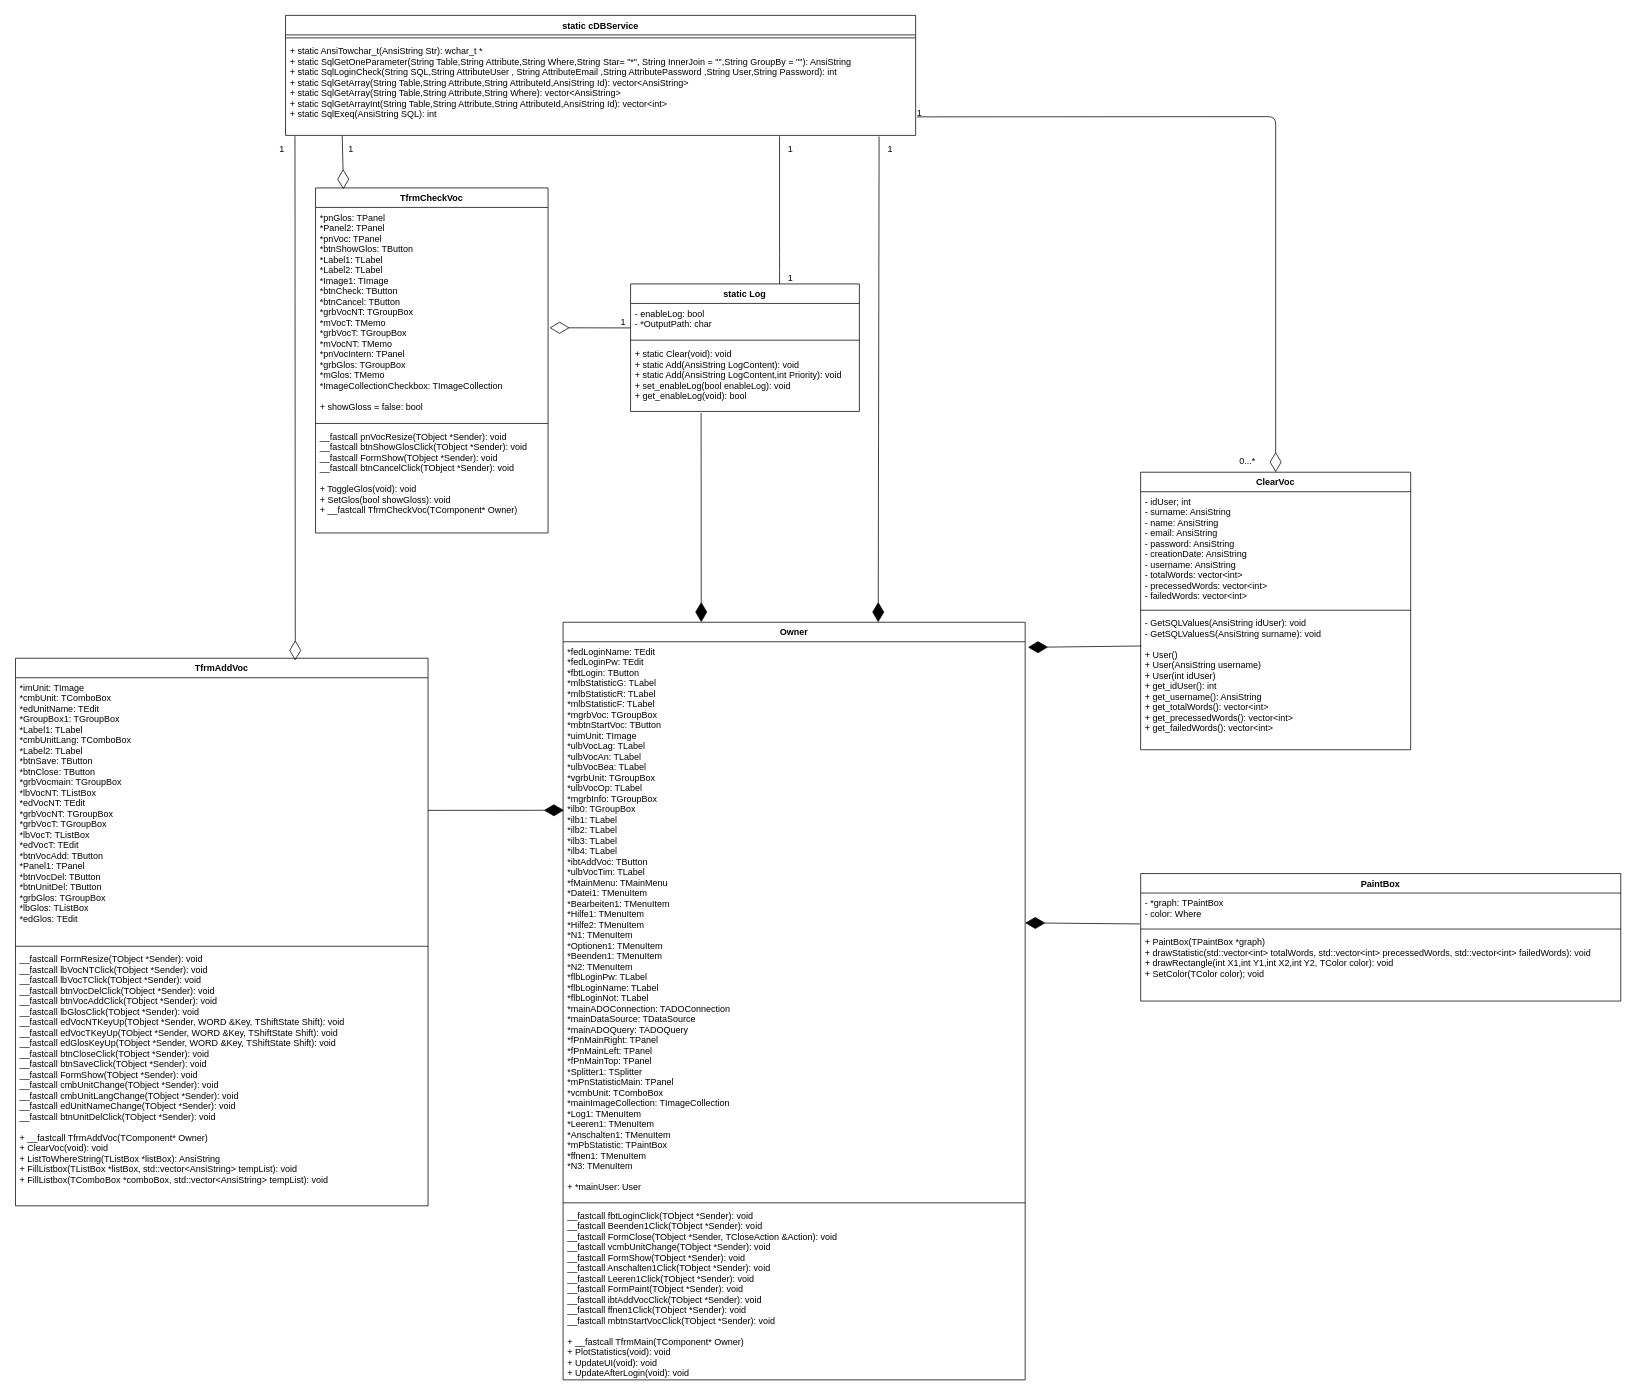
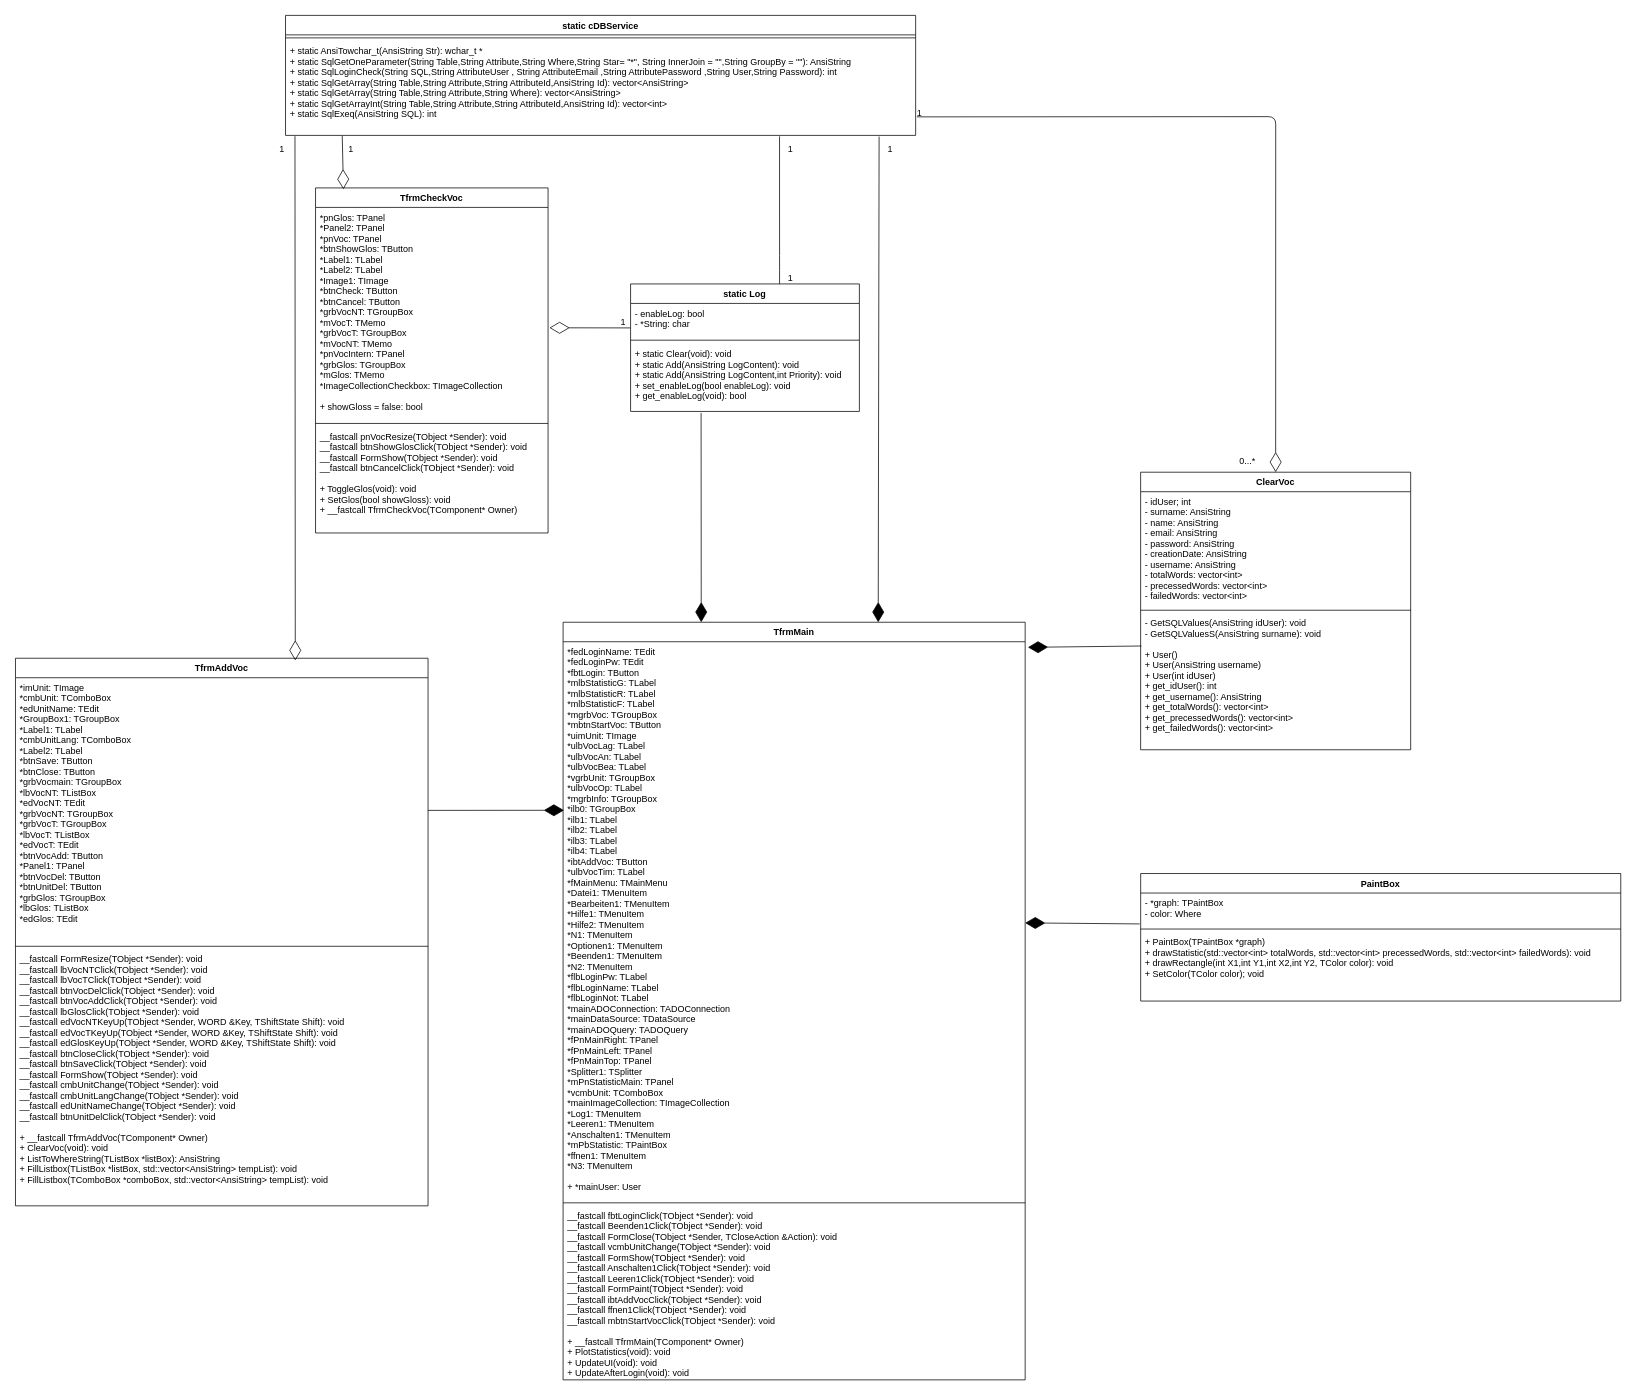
node "- enableLog: bool - *OutputPath: char": label "- enableLog: bool - *OutputPath: char" -> "- enableLog: bool - *String: char"
node "Owner": label "Owner" -> "TfrmMain"
